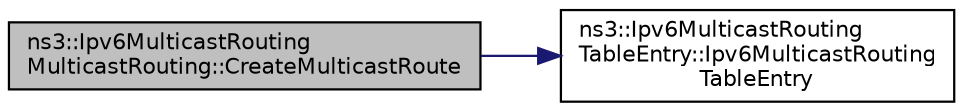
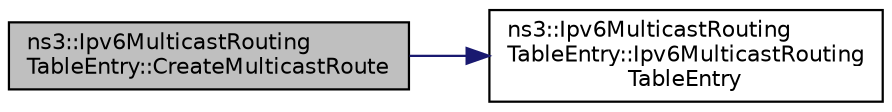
node "ns3::Ipv6MulticastRouting MulticastRouting::CreateMulticastRoute": label "ns3::Ipv6MulticastRouting MulticastRouting::CreateMulticastRoute" -> "ns3::Ipv6MulticastRouting TableEntry::CreateMulticastRoute"
